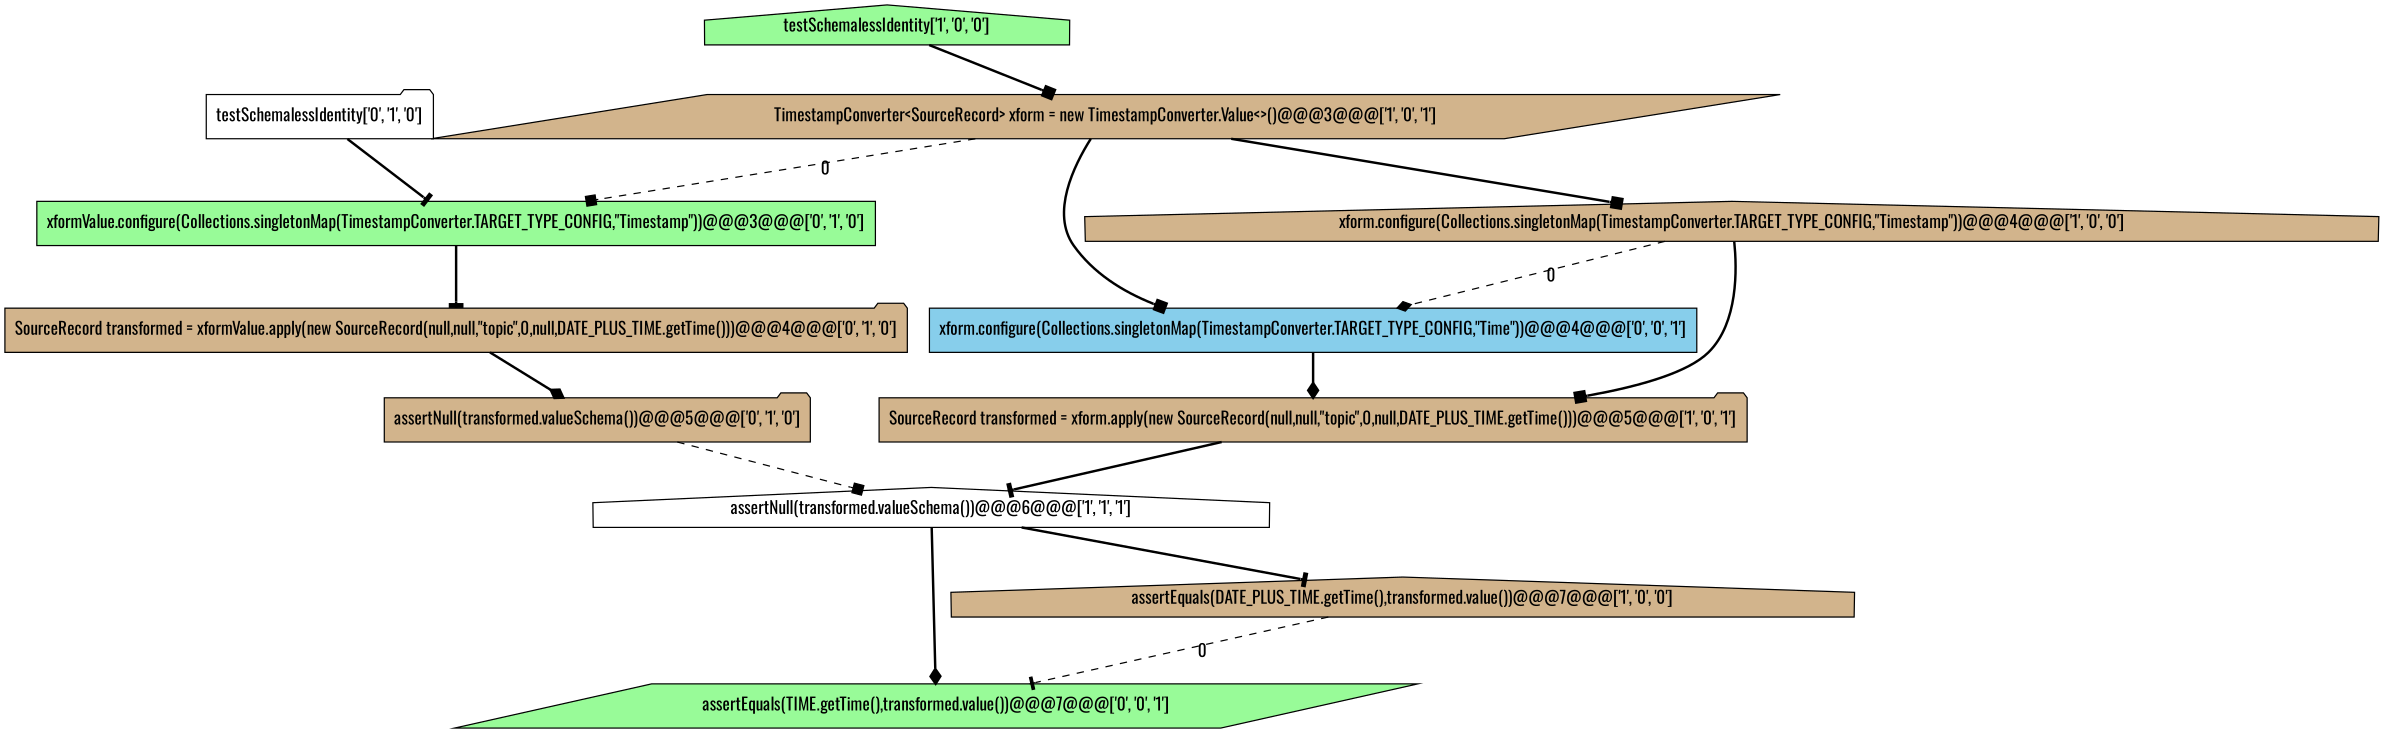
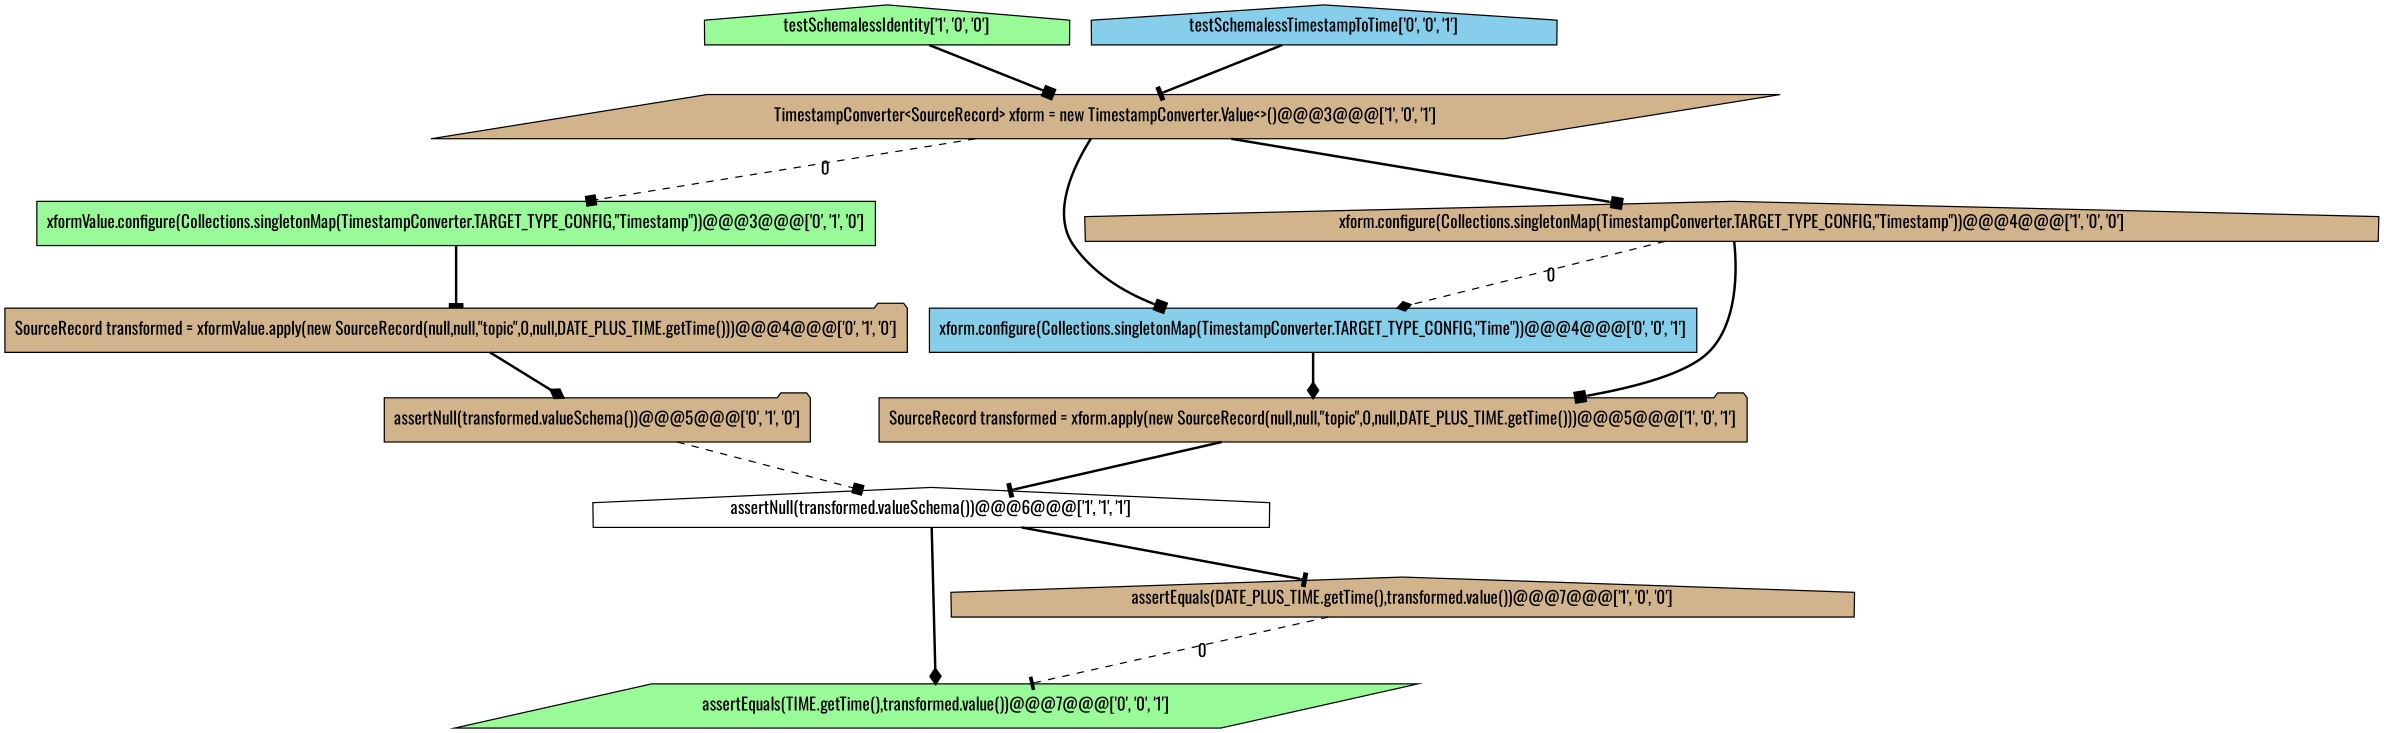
node "testSchemalessTimestampToTime['0', '0', '1']": added
node "testSchemalessIdentity['0', '1', '0']": removed
